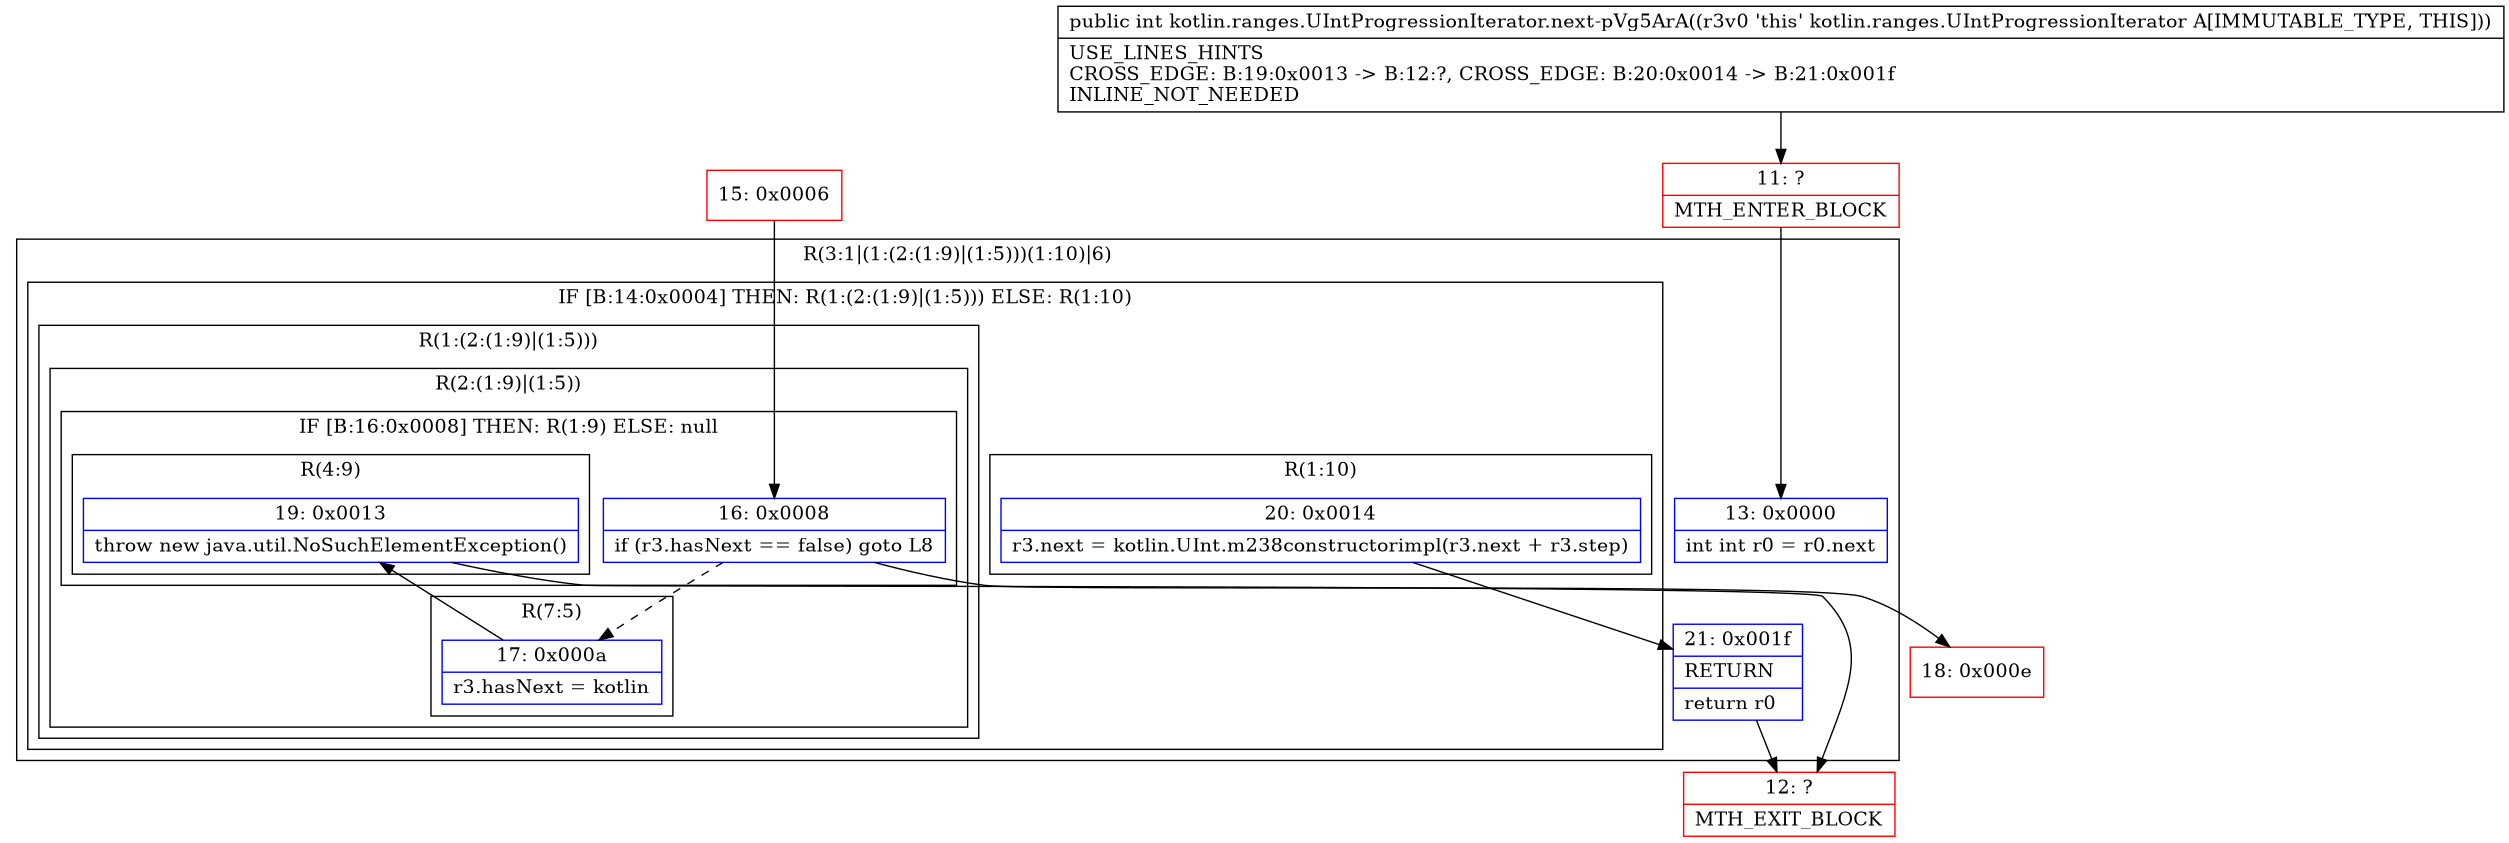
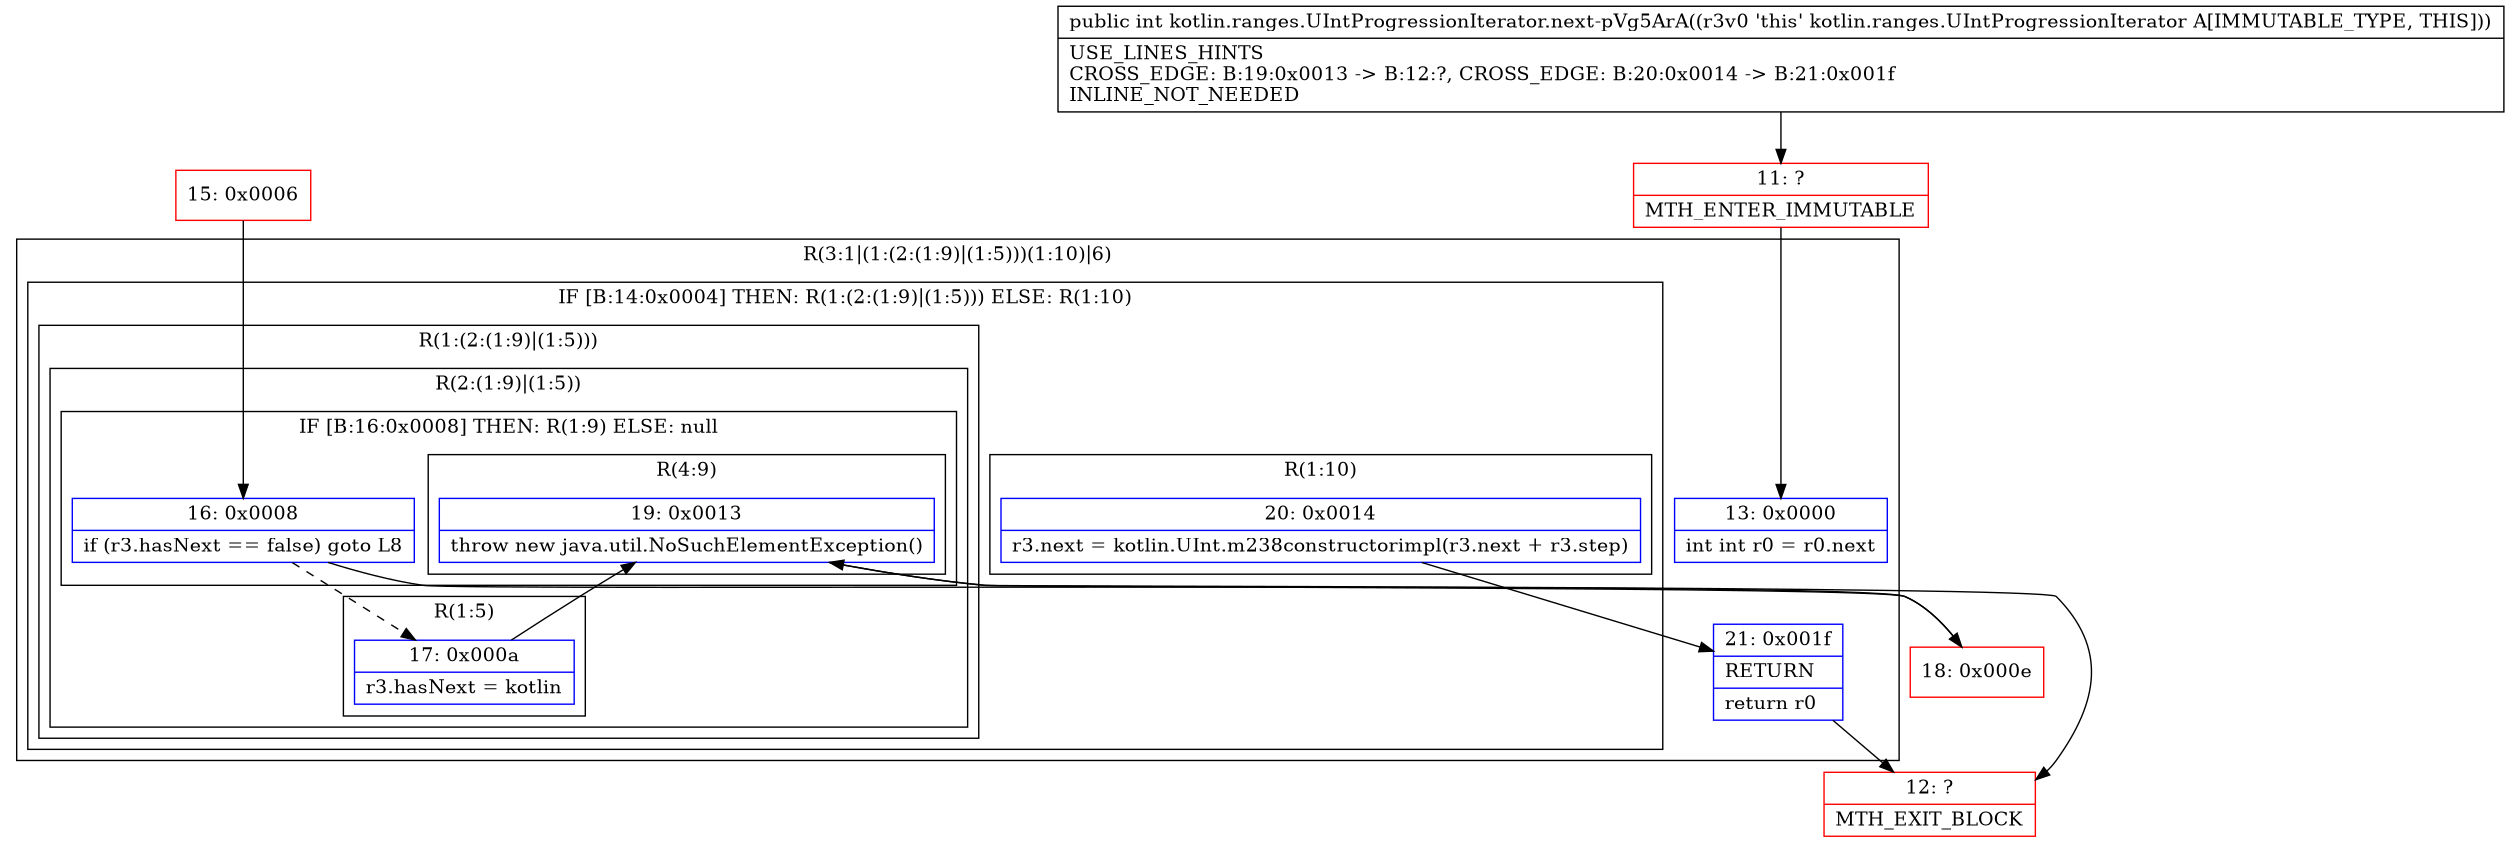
node "11: ?": text "MTH_ENTER_BLOCK" -> "MTH_ENTER_IMMUTABLE"
edge "18: 0x000e" -> "19: 0x0013": added
cluster "R(7:5)": label "R(7:5)" -> "R(1:5)"
